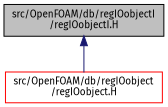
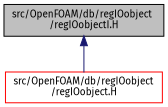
node "src/OpenFOAM/db/regIOobjectI /regIOobjectI.H": label "src/OpenFOAM/db/regIOobjectI /regIOobjectI.H" -> "src/OpenFOAM/db/regIOobject /regIOobjectI.H"
